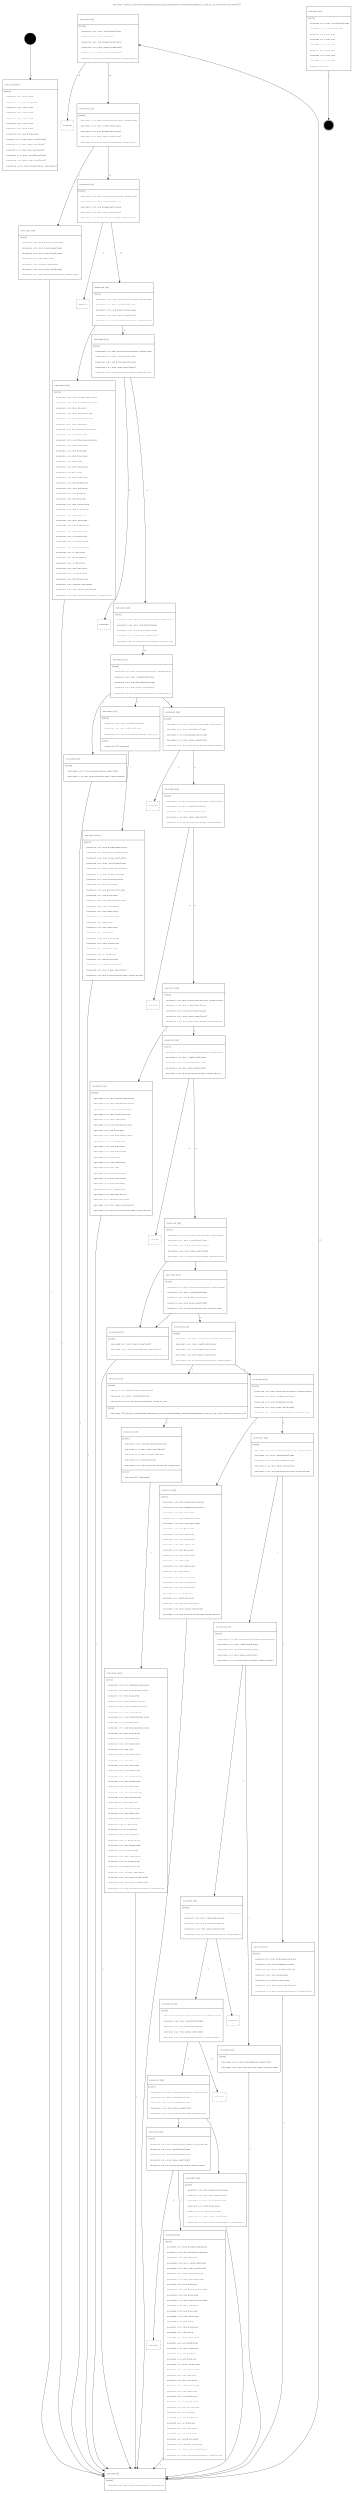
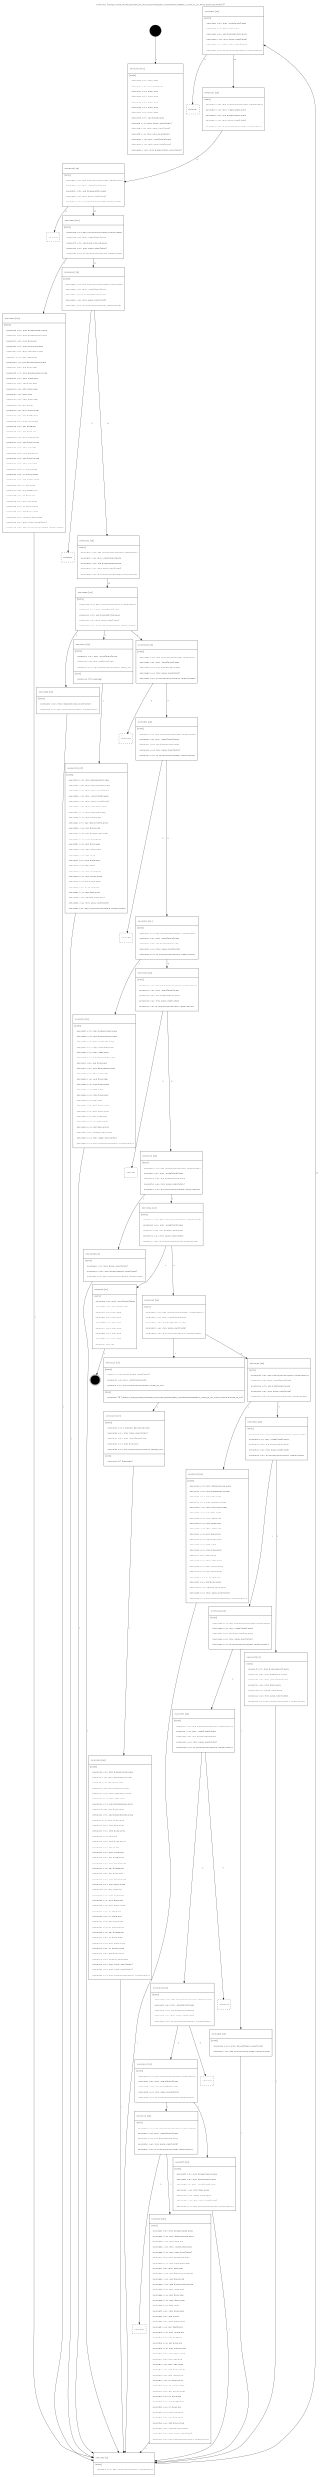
node "0x401aa4 [30]": removed
edge "0x401966 [28]" -> "0x401e3e [22]": now "0x401966 [28]" -> "0x401f48 [21]"
